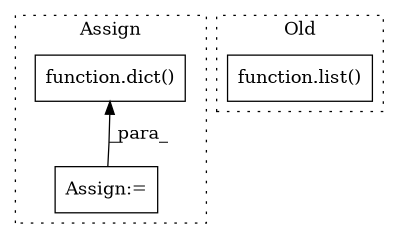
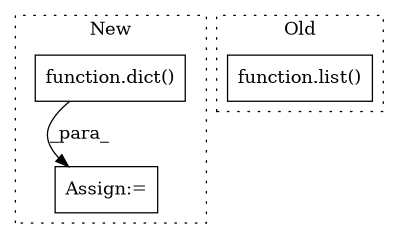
cluster "Assign": label "Assign" -> "New"
edge "Assign:=" -> "function.dict()": reversed
